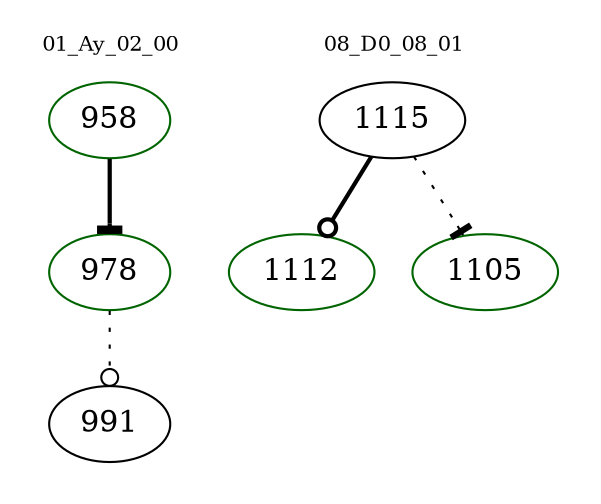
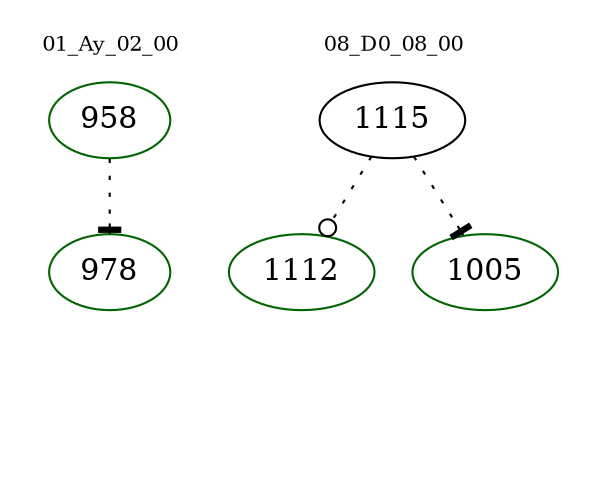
cluster "08_D0_08_01": label "08_D0_08_01" -> "08_D0_08_00"
edge "1115" -> "1112": style bold -> dotted
edge "958" -> "978": style bold -> dotted
node "1105": label "1105" -> "1005"
node "991": removed
